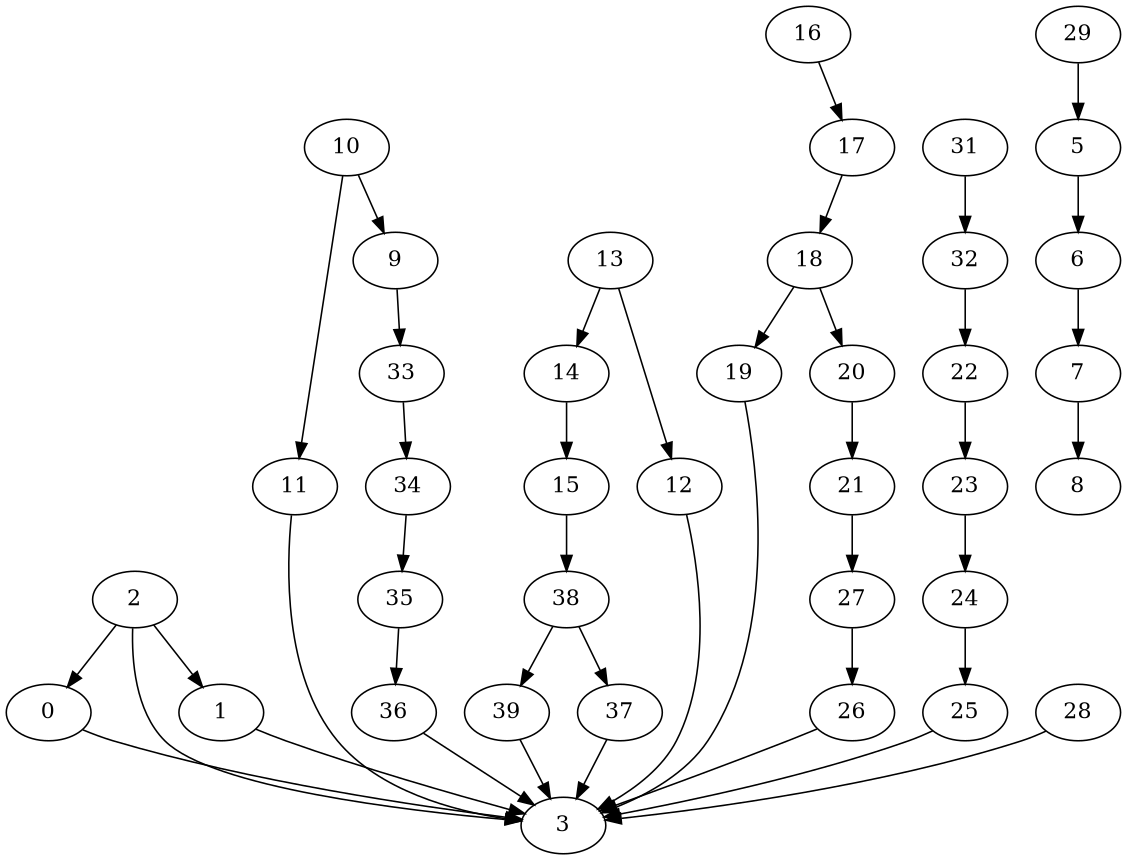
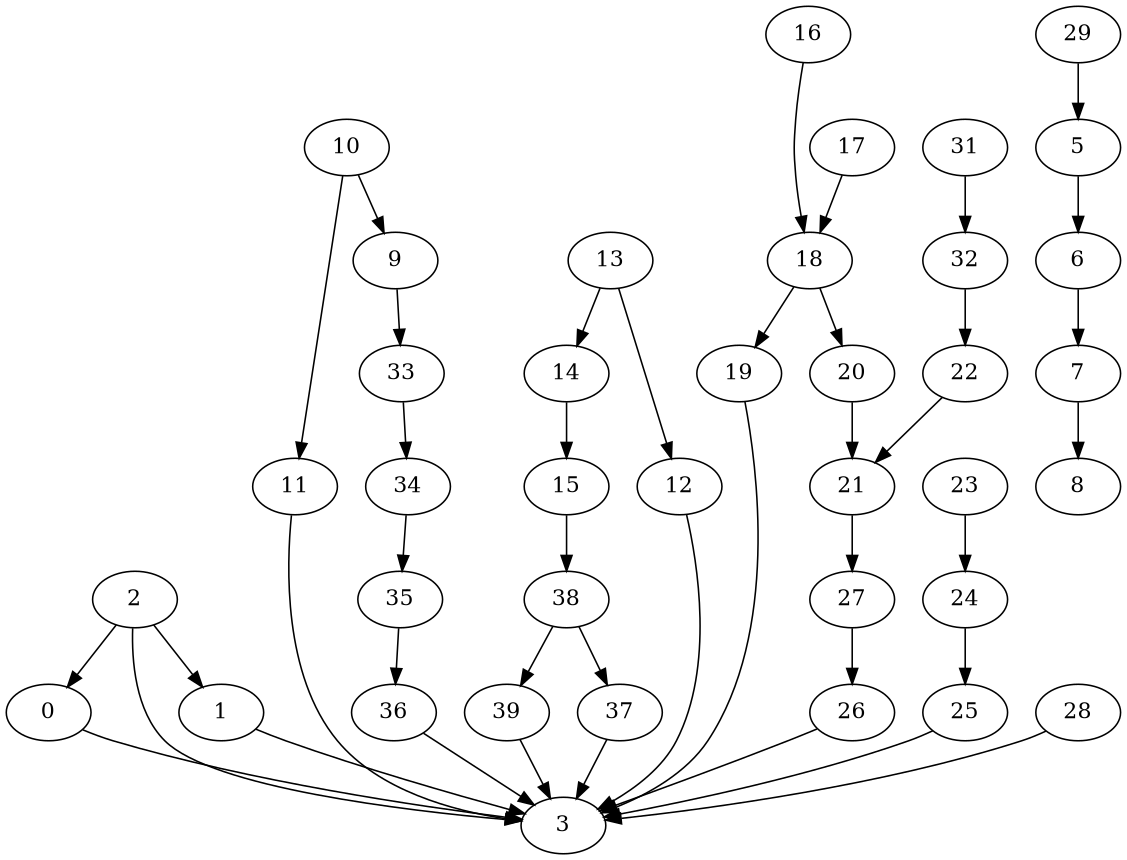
edge "16" -> "17": now "16" -> "18"
edge "22" -> "23": now "22" -> "21"
